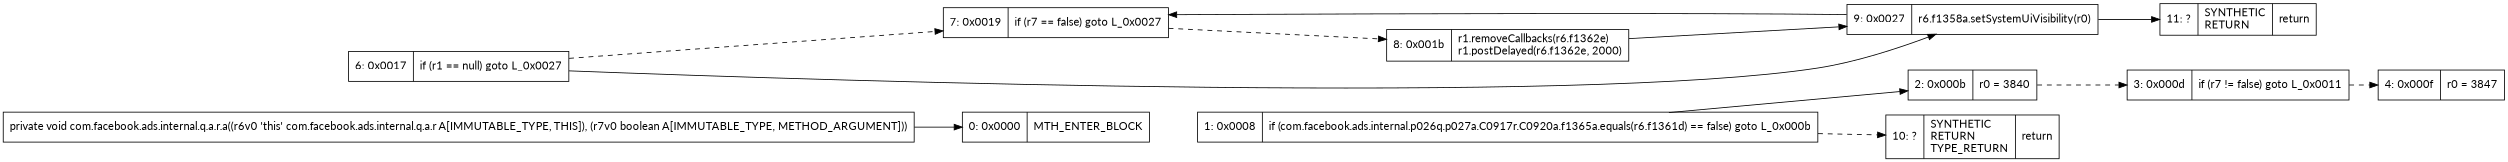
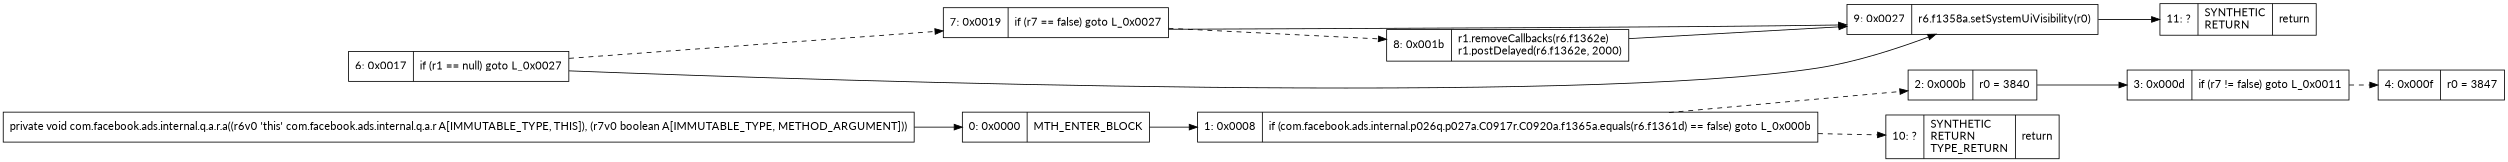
edge "9: 0x0027" -> "7: 0x0019": reversed
edge "2: 0x000b" -> "3: 0x000d": style dashed -> solid
edge "1: 0x0008" -> "2: 0x000b": style solid -> dashed
edge "0: 0x0000" -> "1: 0x0008": added
